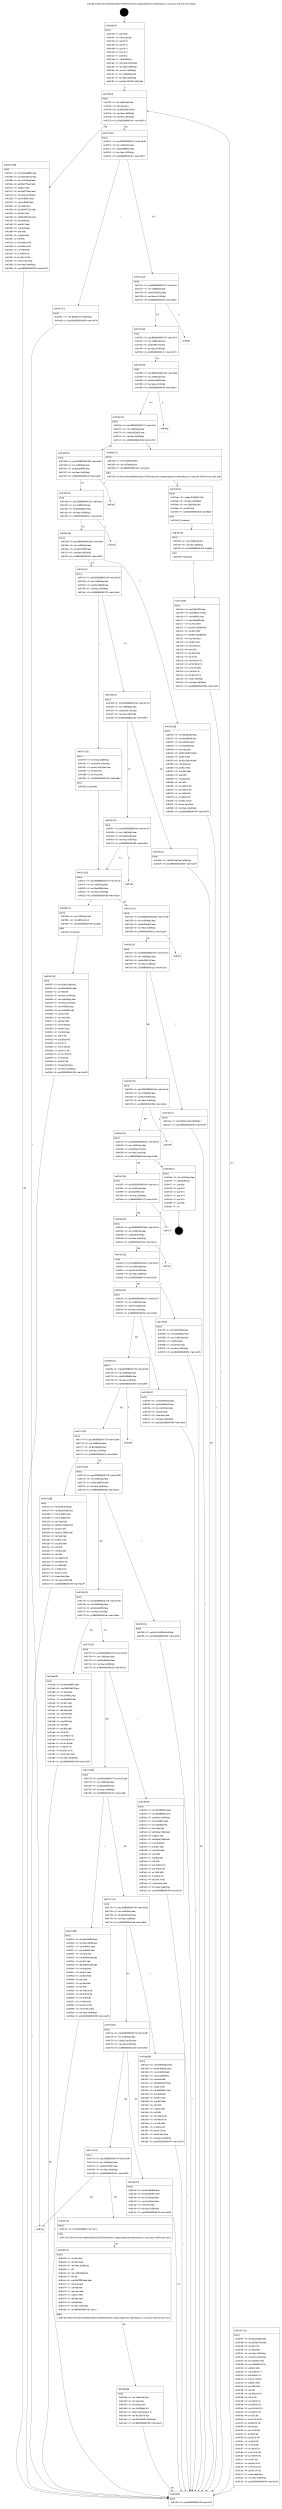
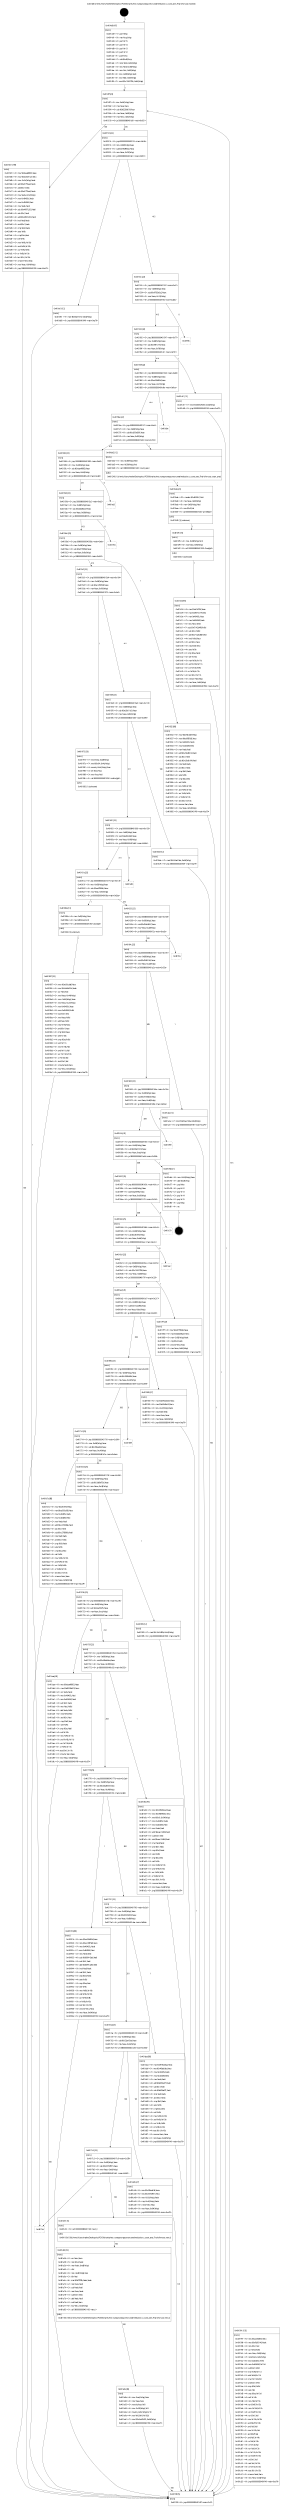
node "0x401c61 [12]": added
edge "0x4017c3 [25]" -> "0x4017dc": label " 202" -> " 0"
